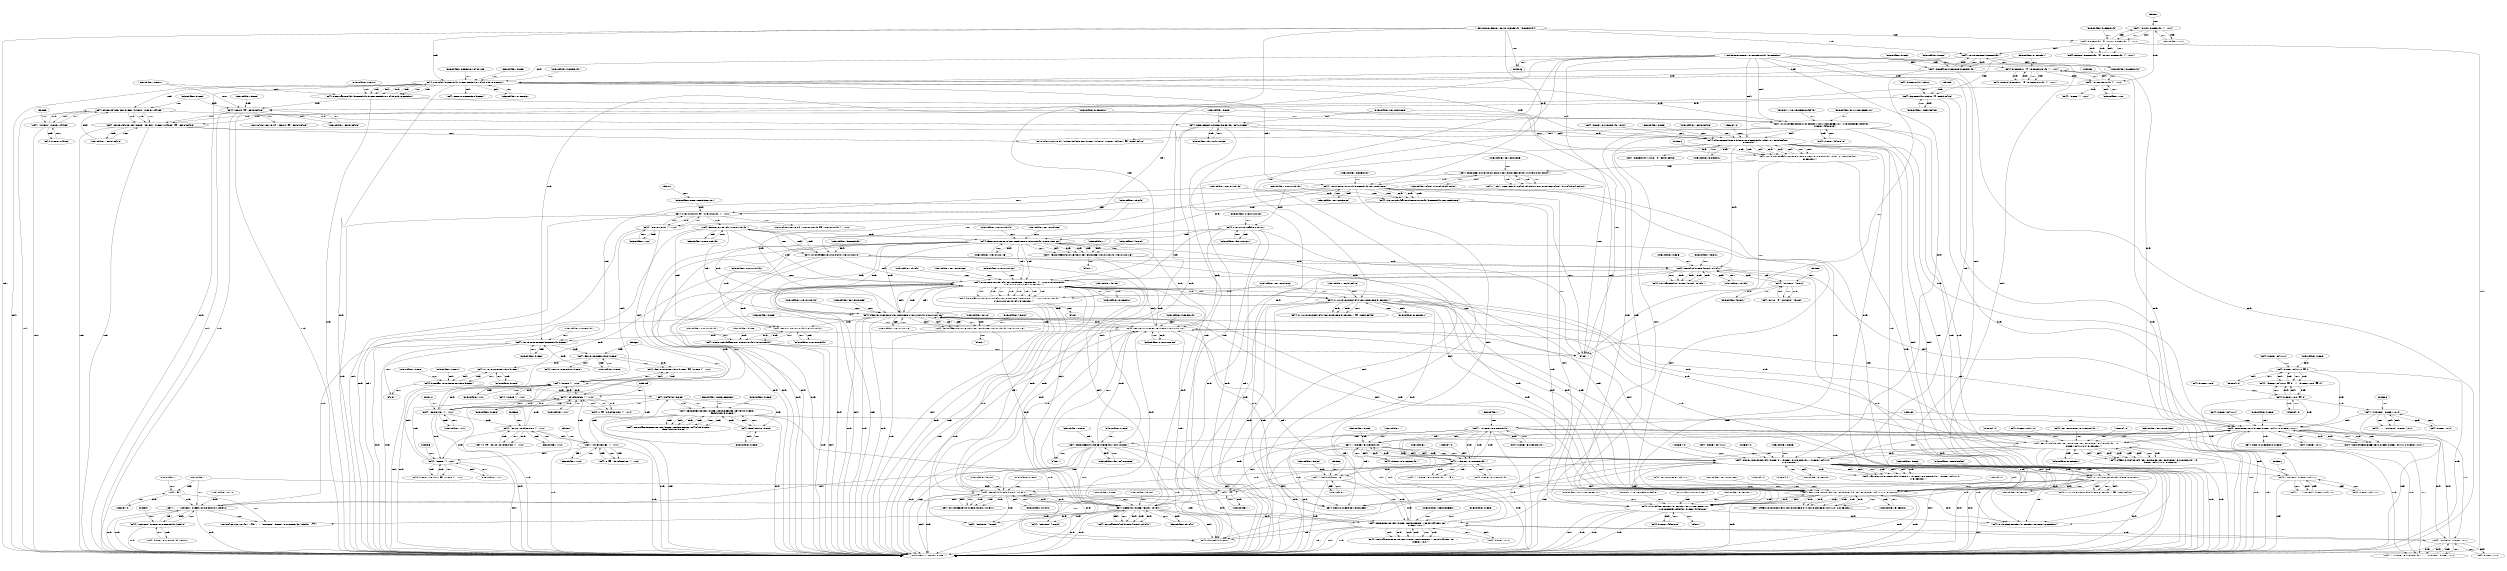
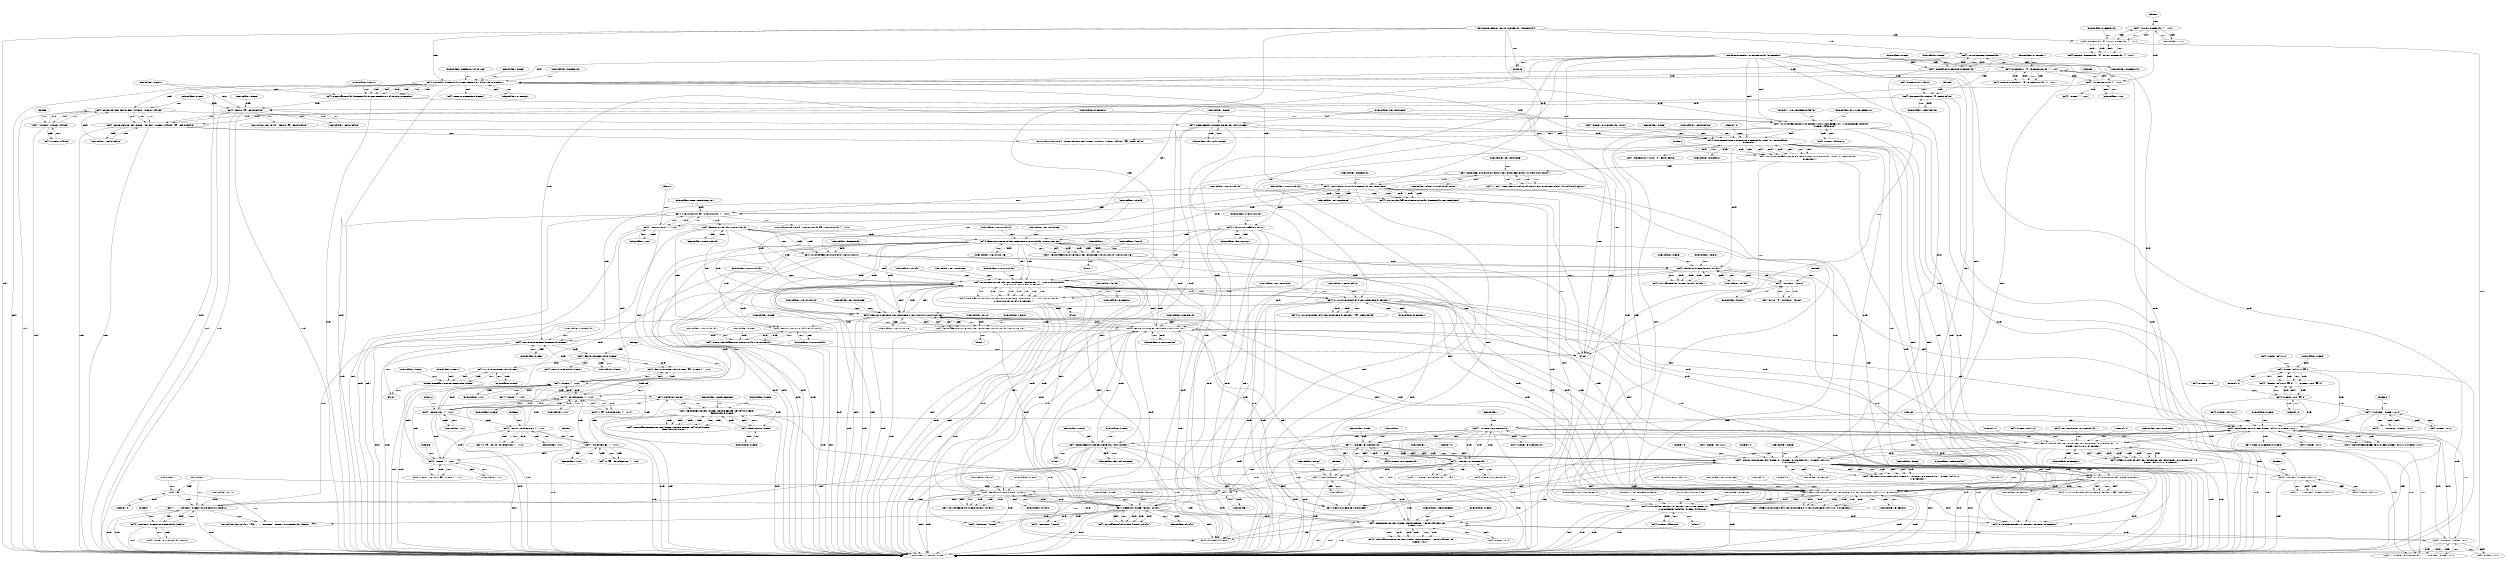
edge "(Call,image_info != (const ImageInfo *) NULL)" -> "(Call,AcquireImage(image_info))": removed, label "DDG:"
edge "1000247" -> "(Identifier,ResourceLimitError)": now "1000247" -> "(Call,(QuantumInfo *) NULL)"
node "(Call,image=SyncNextImageInList(image))": label "(Call,image=SyncNextImageInList(image))" -> "(Image,image=SyncNextImageInList(image))"
